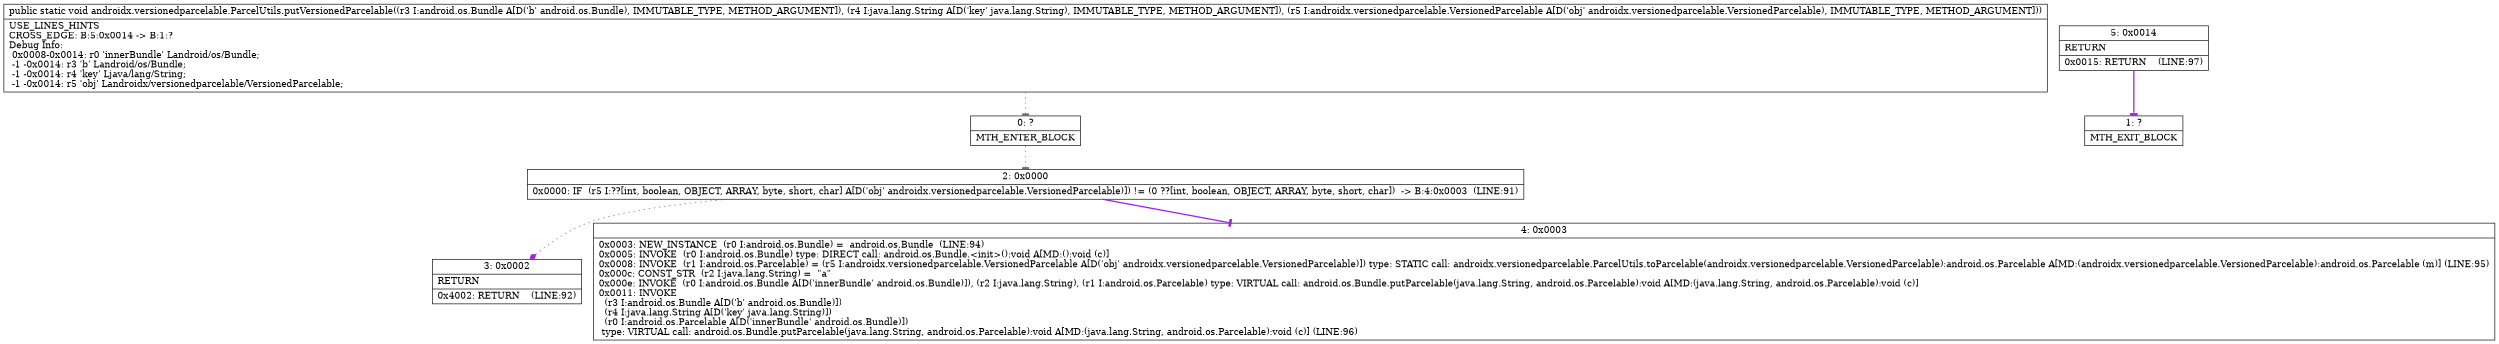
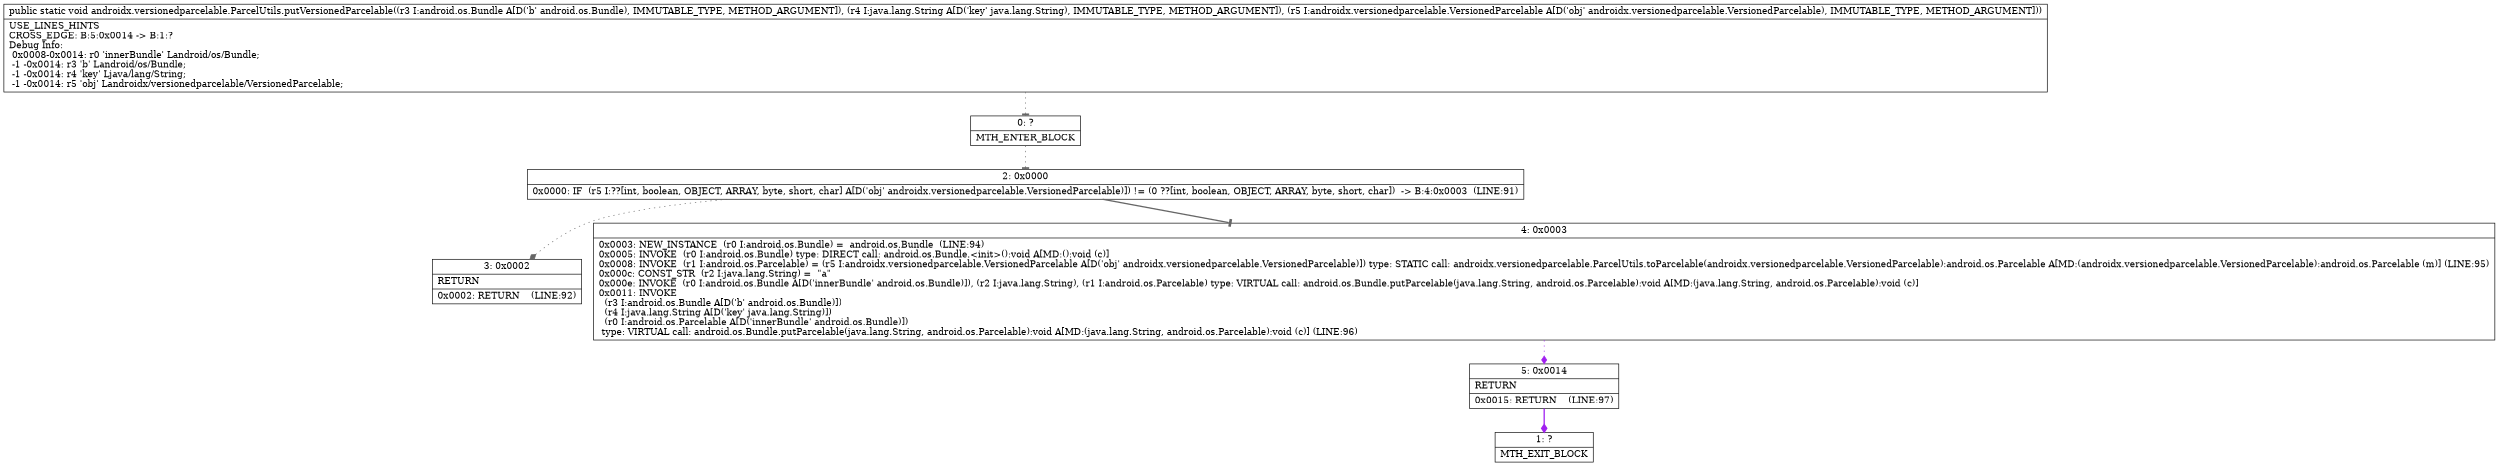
edge "5: 0x0014" -> "1: ?": arrowhead tee -> diamond
edge "2: 0x0000" -> "4: 0x0003": color purple -> gray40
edge "2: 0x0000" -> "3: 0x0002": color purple -> gray40
node "3: 0x0002": text "0x4002: RETURN    (LINE:92)" -> "0x0002: RETURN    (LINE:92)"
edge "4: 0x0003" -> "5: 0x0014": added
